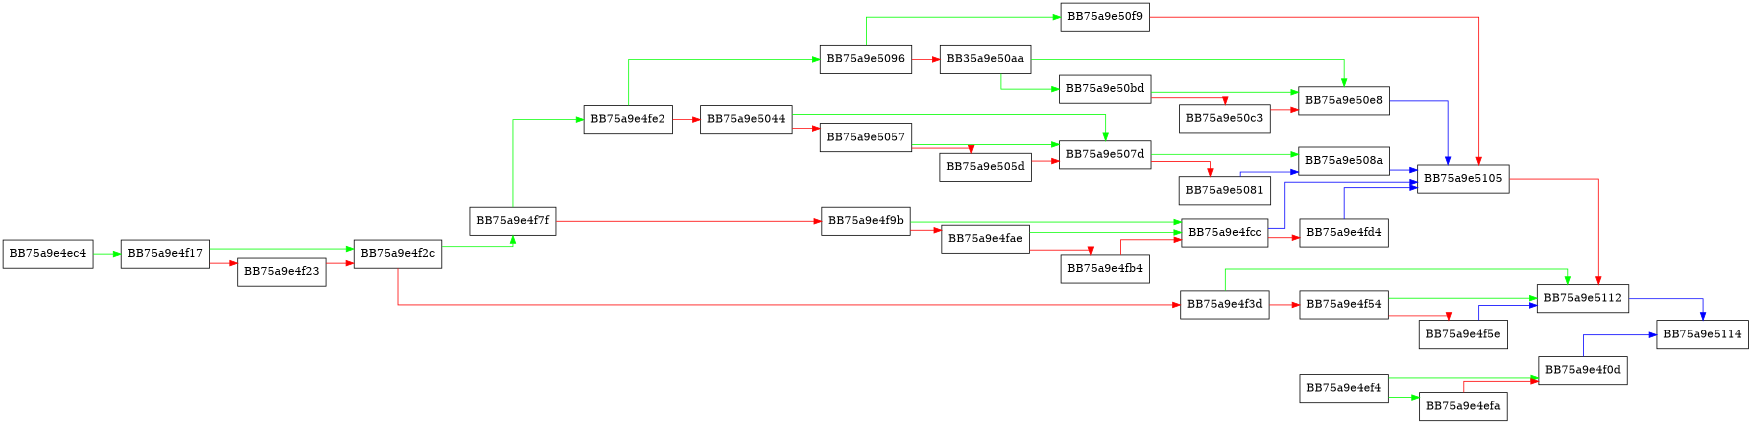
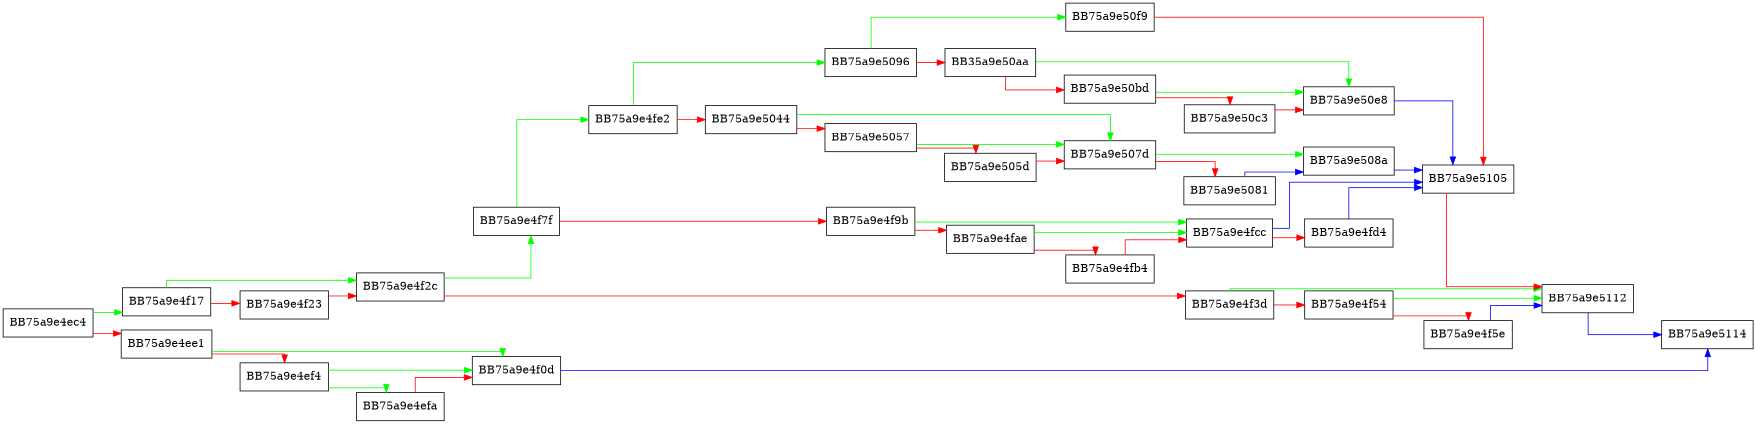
edge "BB35a9e50aa" -> "BB75a9e50bd": color green -> red
node "BB75a9e4ee1": added
